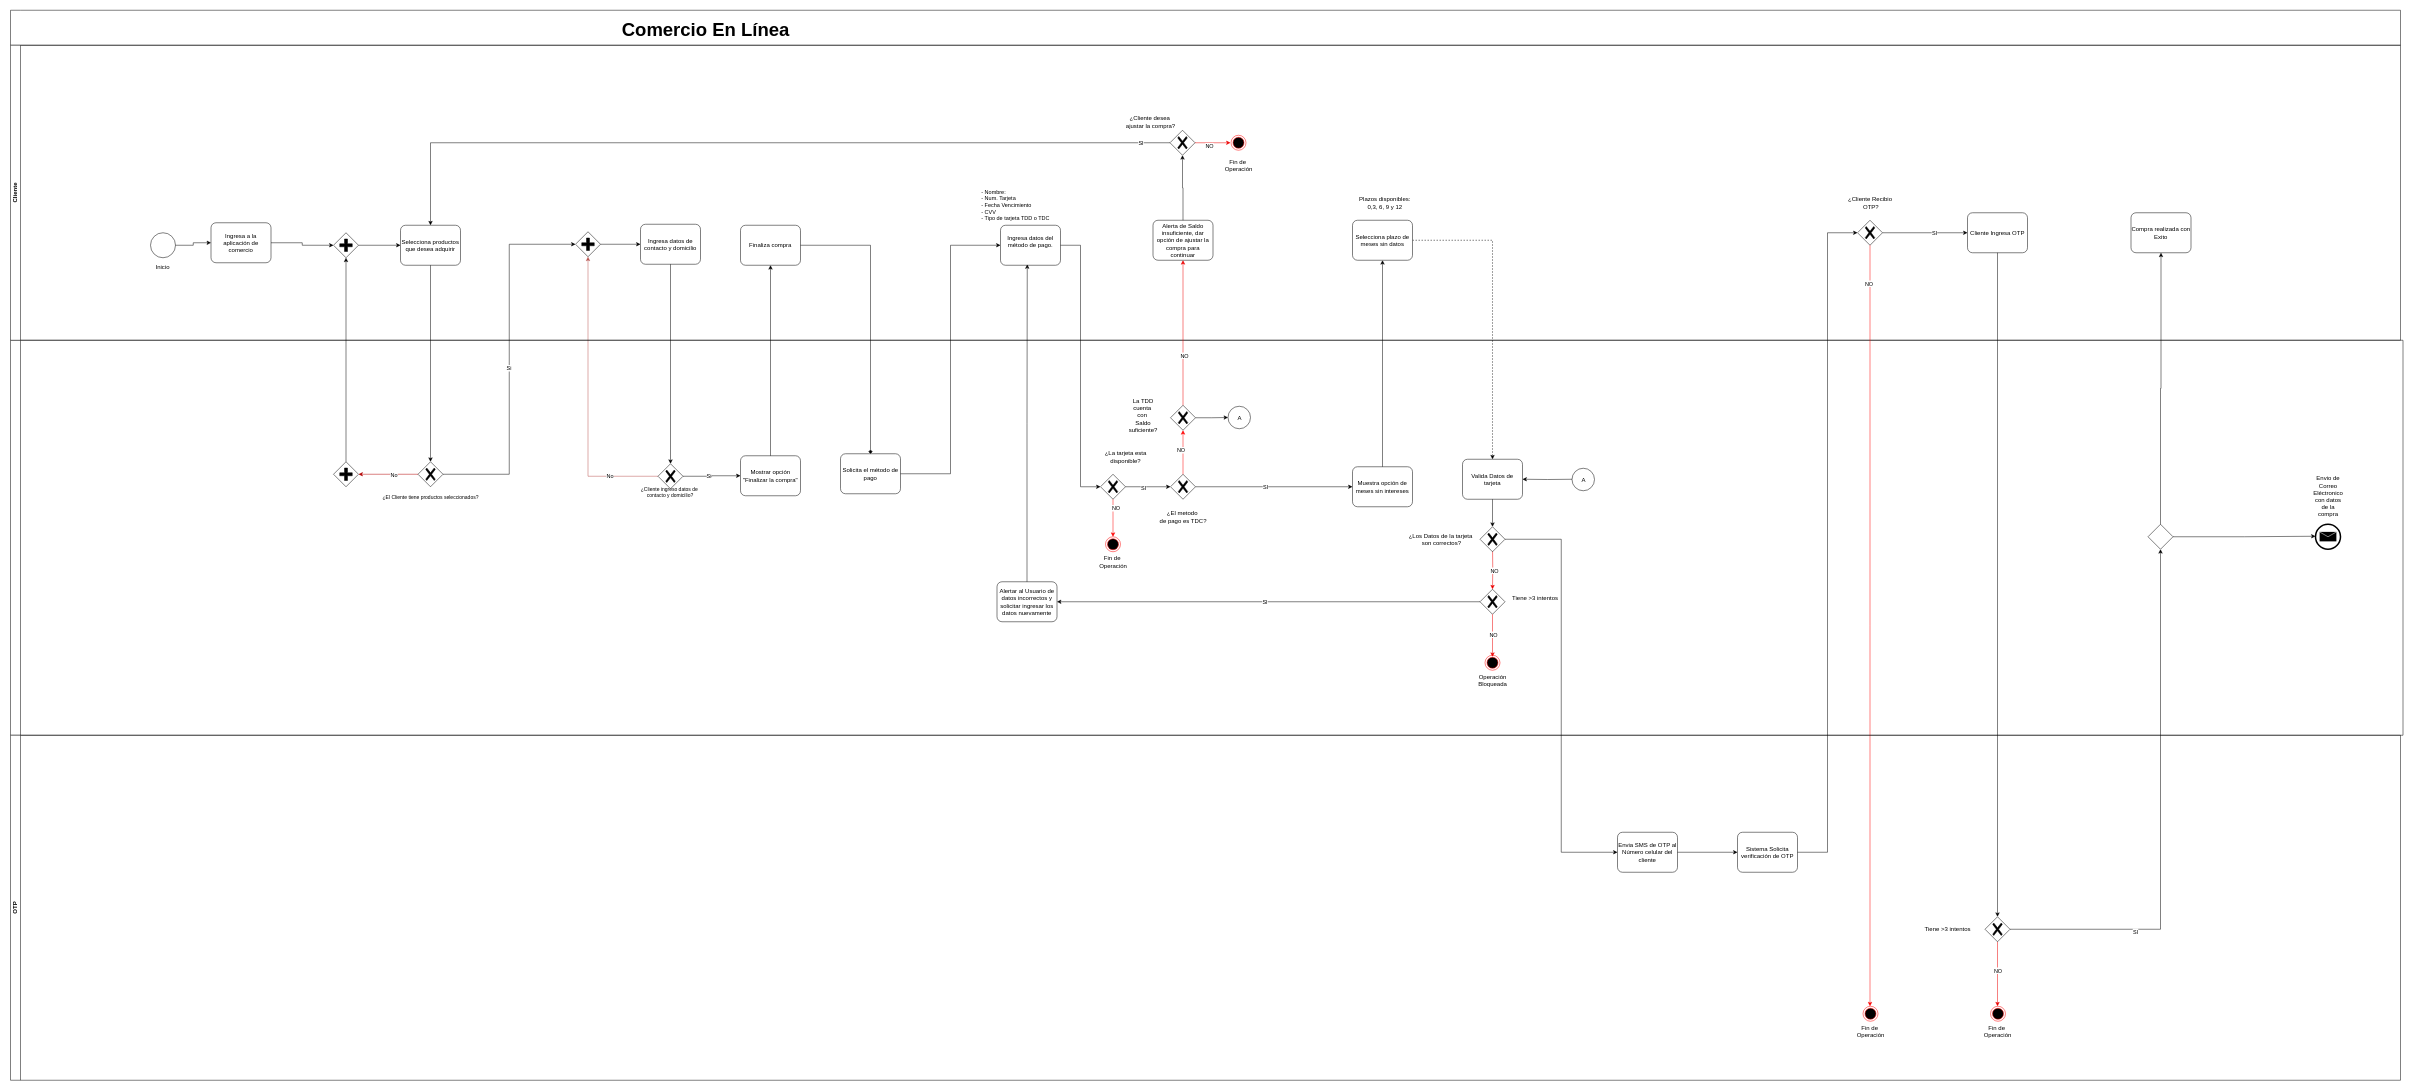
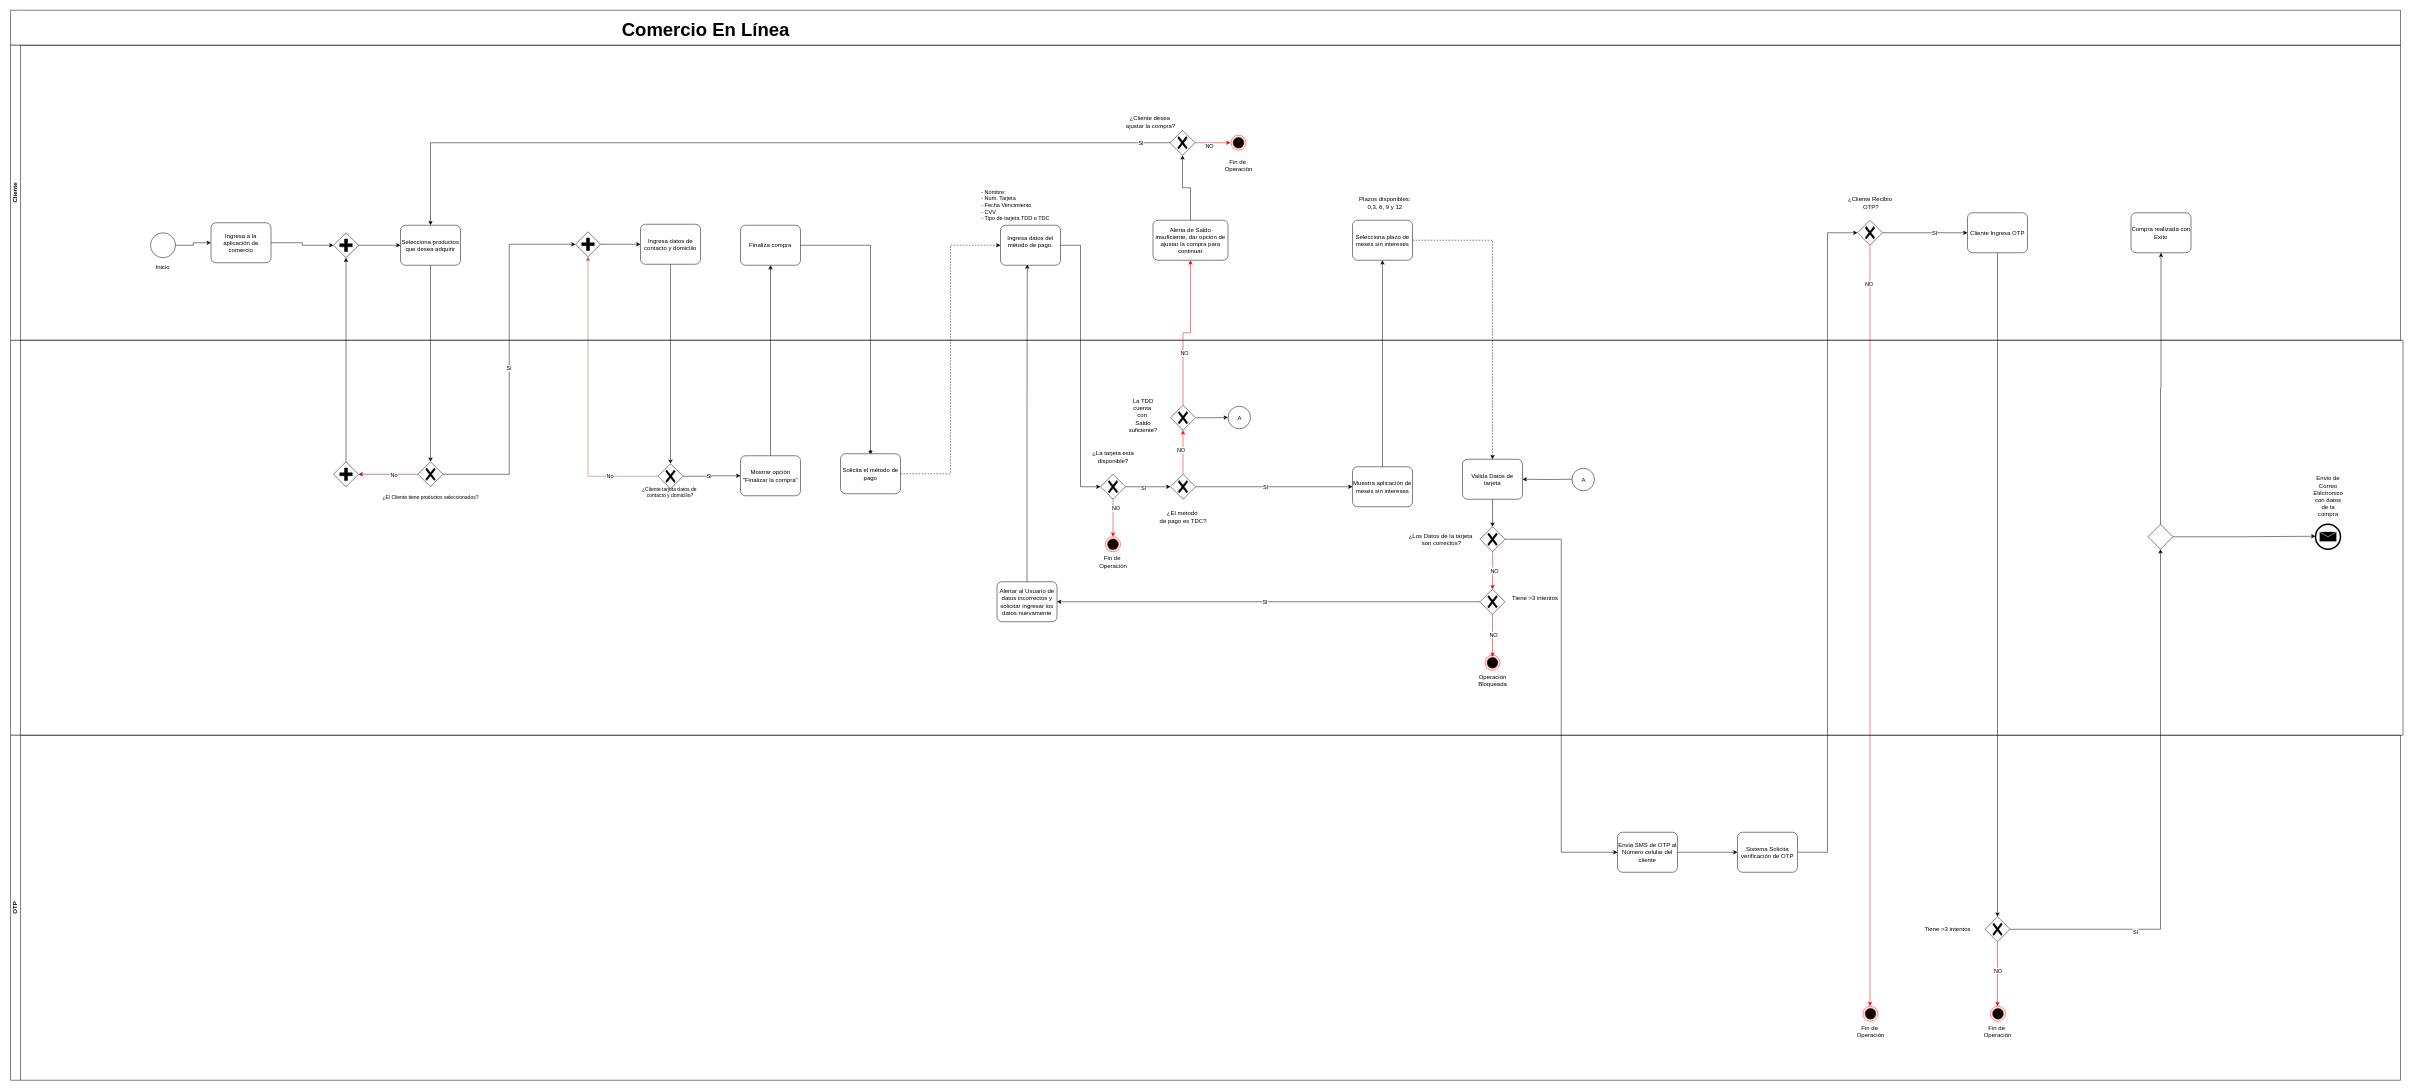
node "Alerta de Saldo insuficiente, dar opción de ajustar la compra para continuar": size 60x40 -> 75x40
node "Selecciona plazo de meses sin datos": label "Selecciona plazo de meses sin datos" -> "Selecciona plazo de meses sin intereses"
edge "Solicita el método de pago" -> "Ingresa datos del método de pago.": style solid -> dashed
node "¿La tarjeta esta disponible?": moved (1125, 457) -> (1113, 457)
node "Muestra opción de meses sin intereses": label "Muestra opción de meses sin intereses" -> "Muestra aplicación de meses sin intereses"
node "¿Cliente ingreso datos de contacto y domicilio?": label "¿Cliente ingreso datos de contacto y domicilio?" -> "¿Cliente tarjeta datos de contacto y domicilio?"
